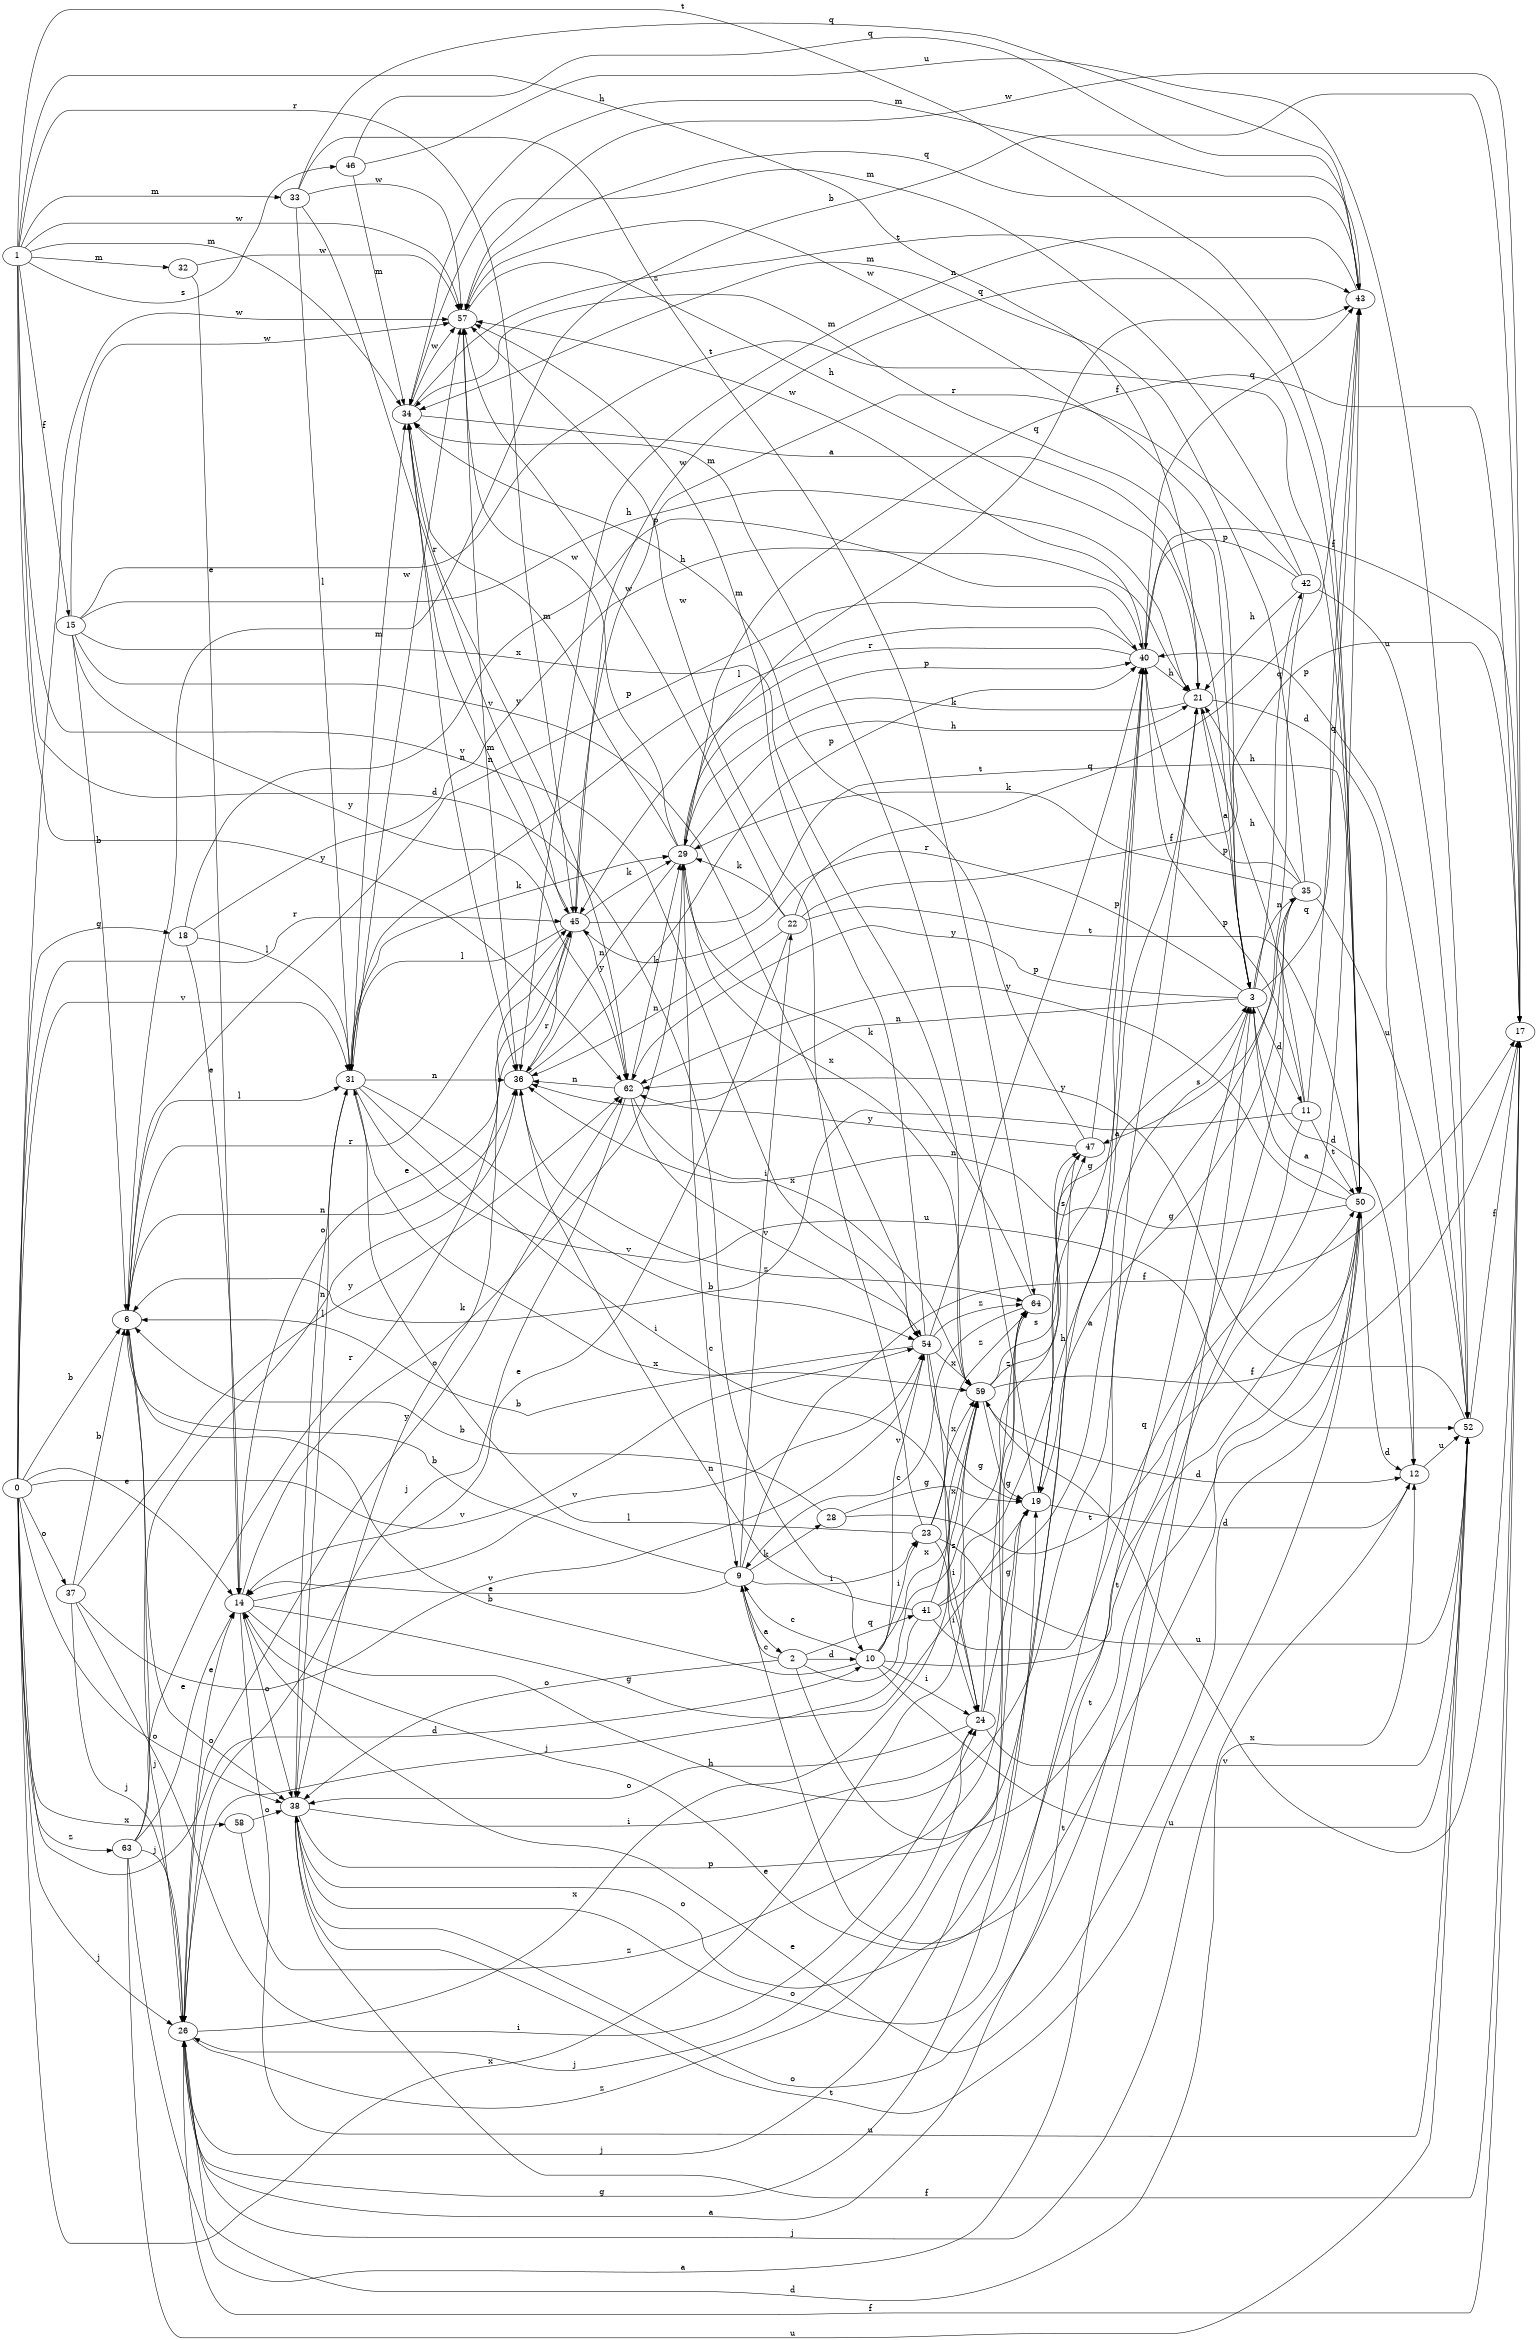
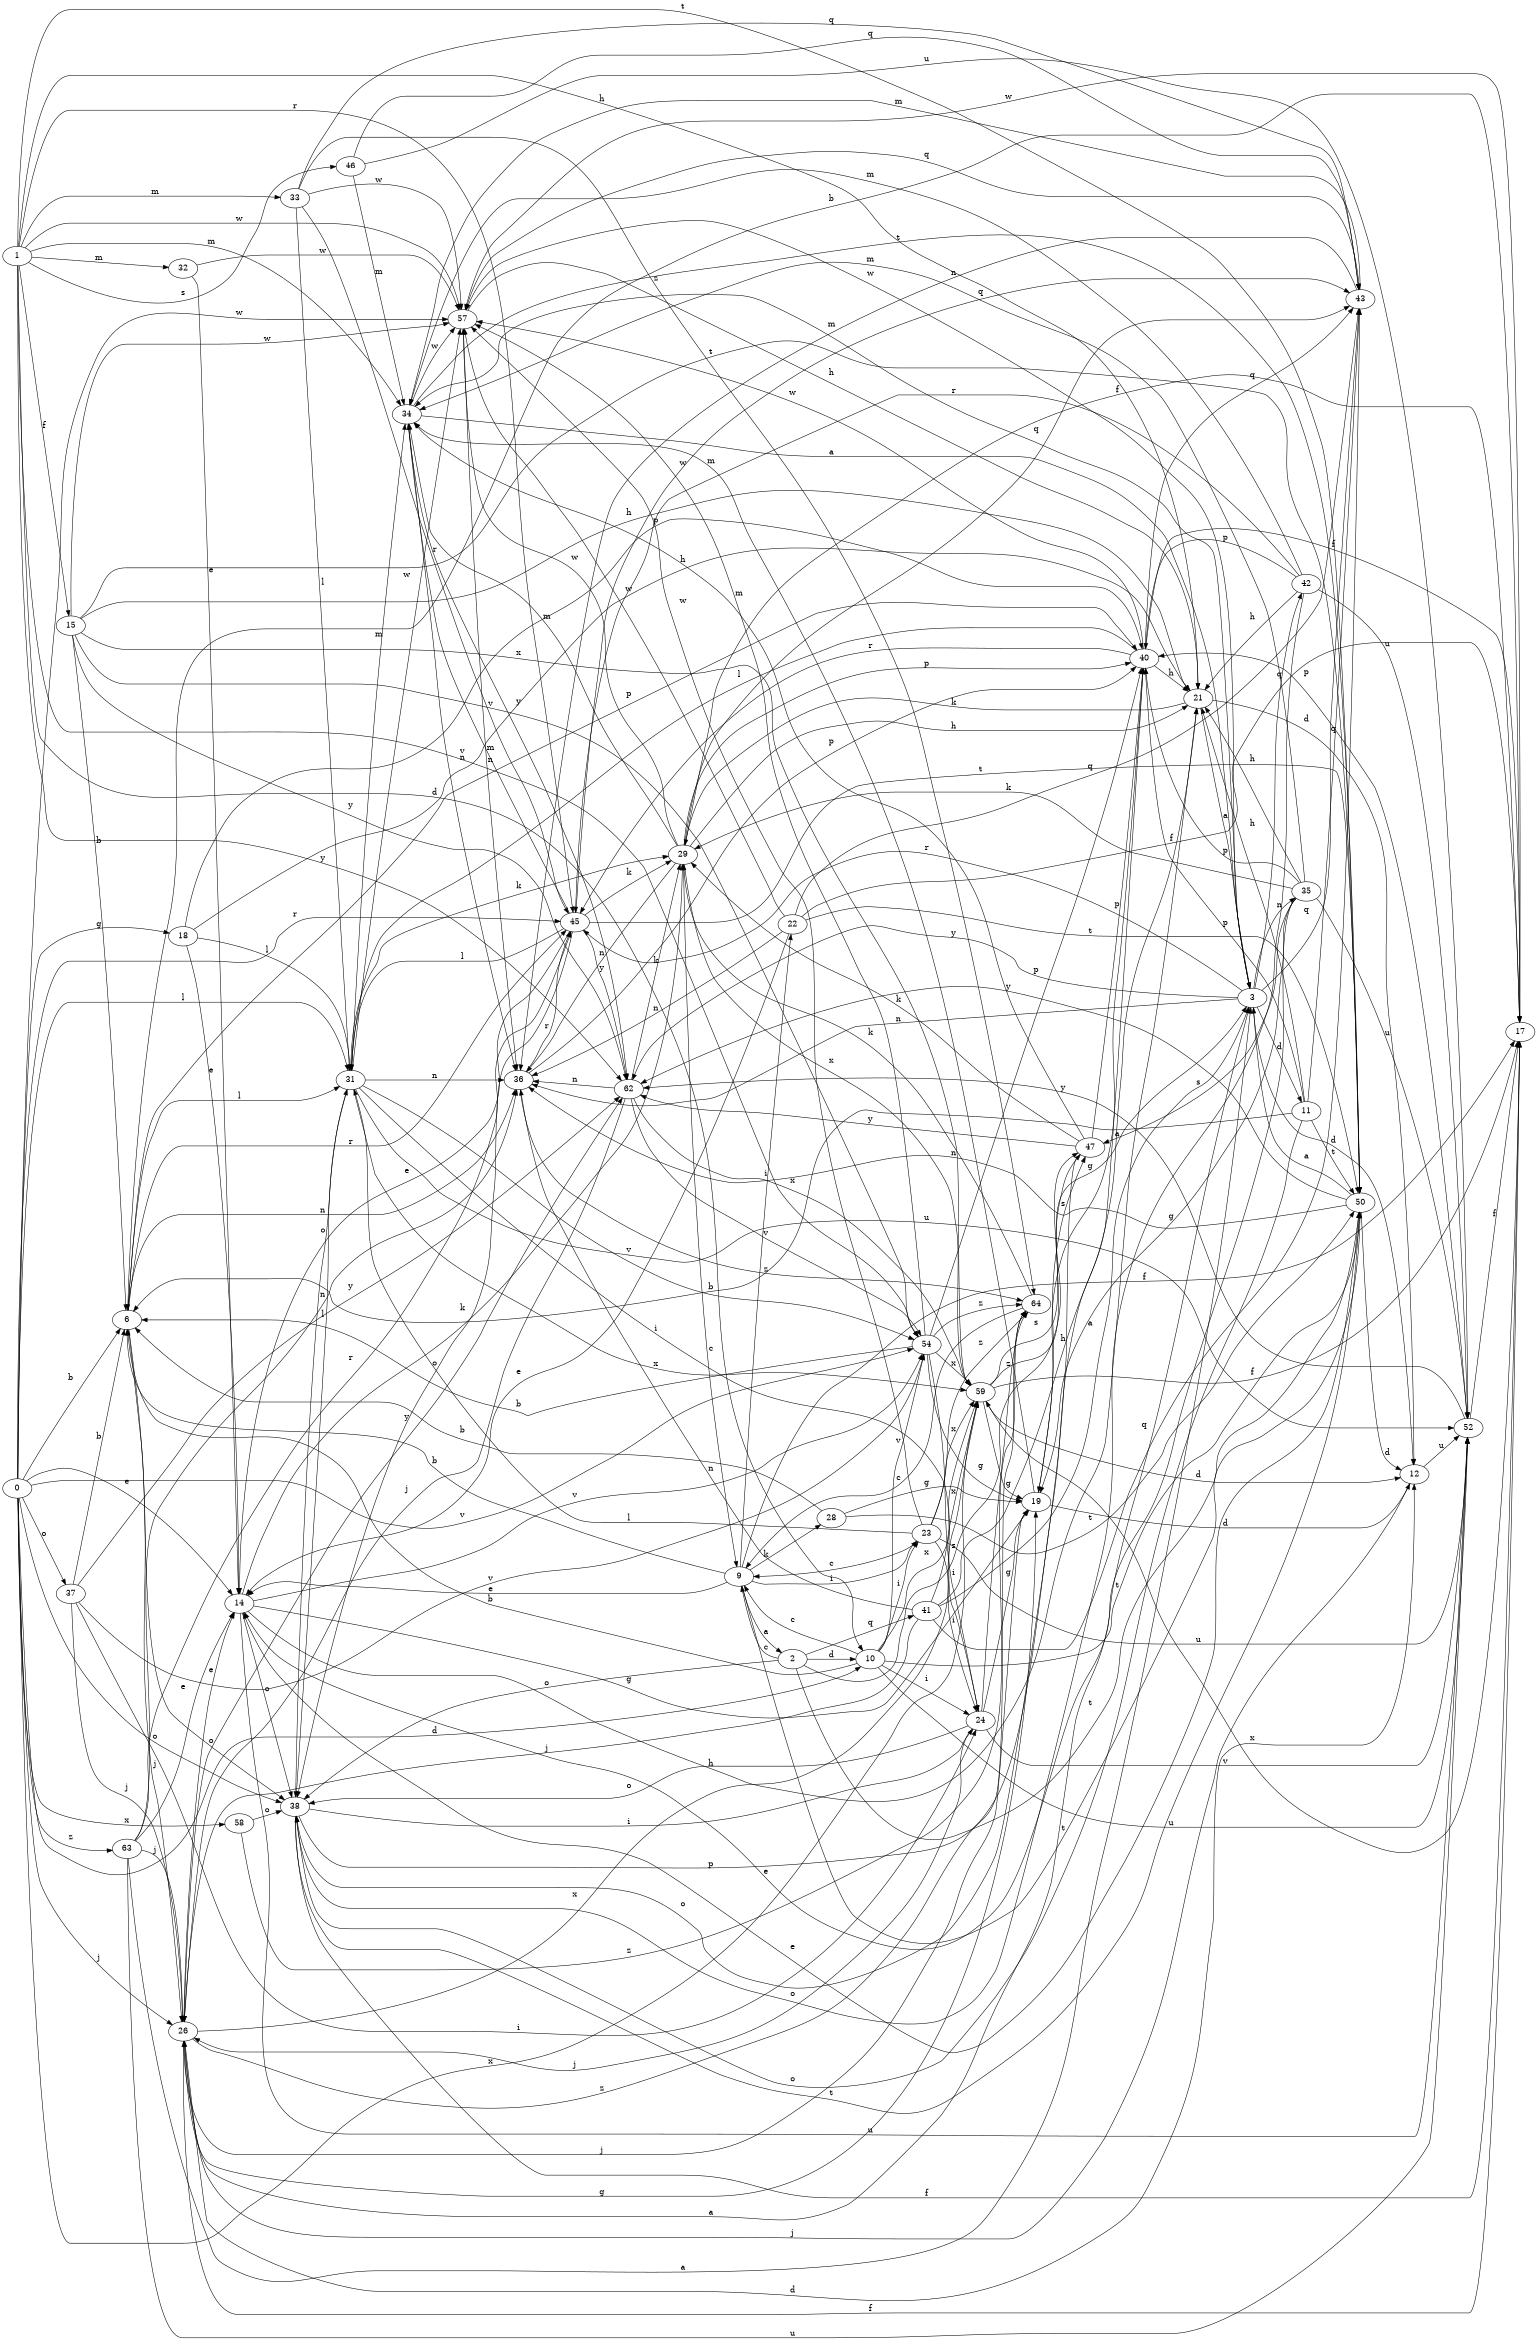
edge "22" -> "29": now "47" -> "29"
edge "0" -> "31": label "v" -> "l"
edge "23" -> "9": added, label "c"
